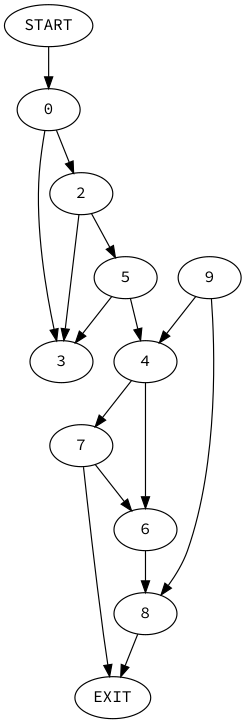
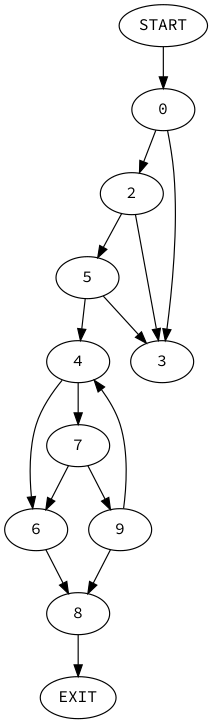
edge "7" -> "EXIT": now "7" -> "9"
